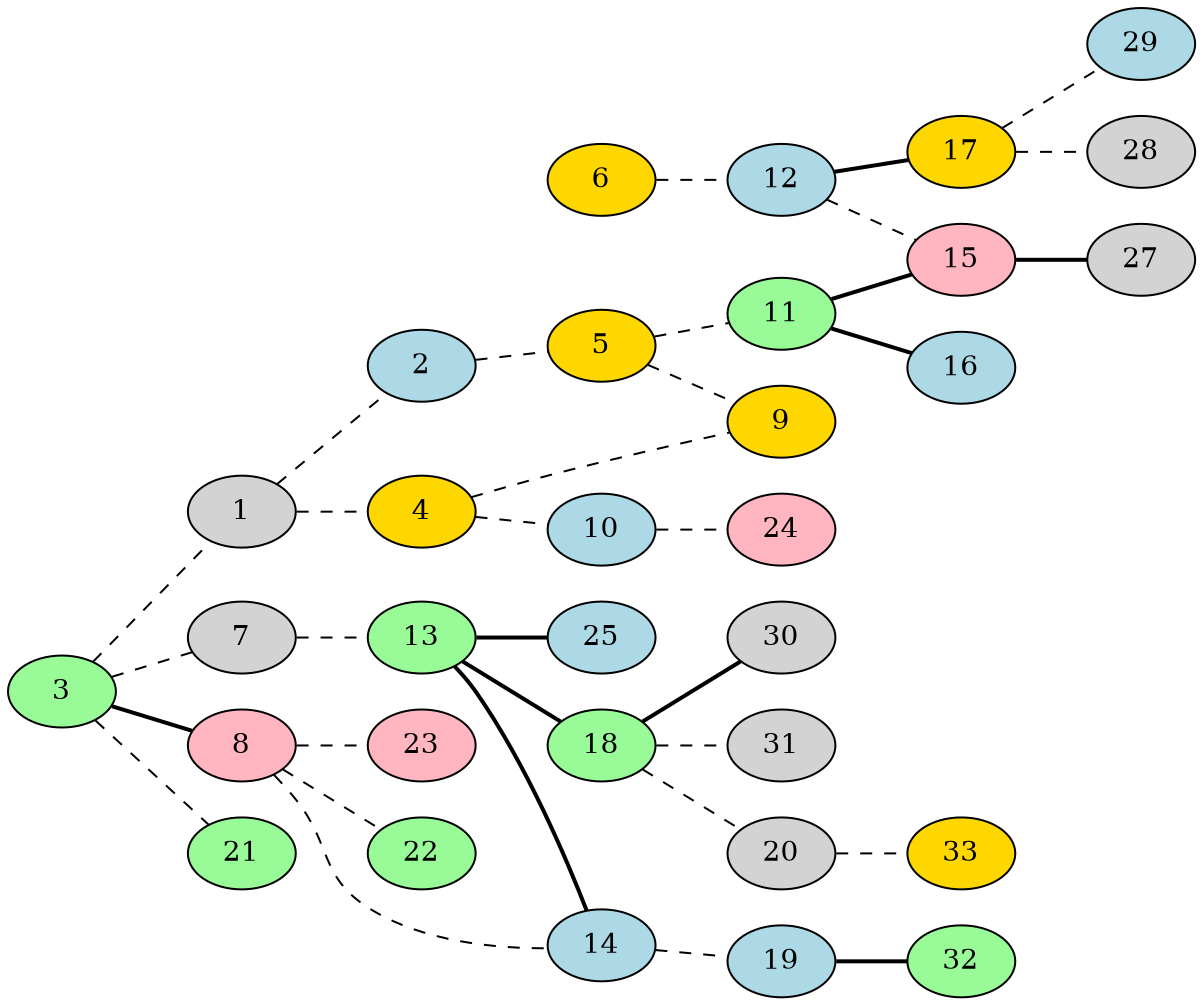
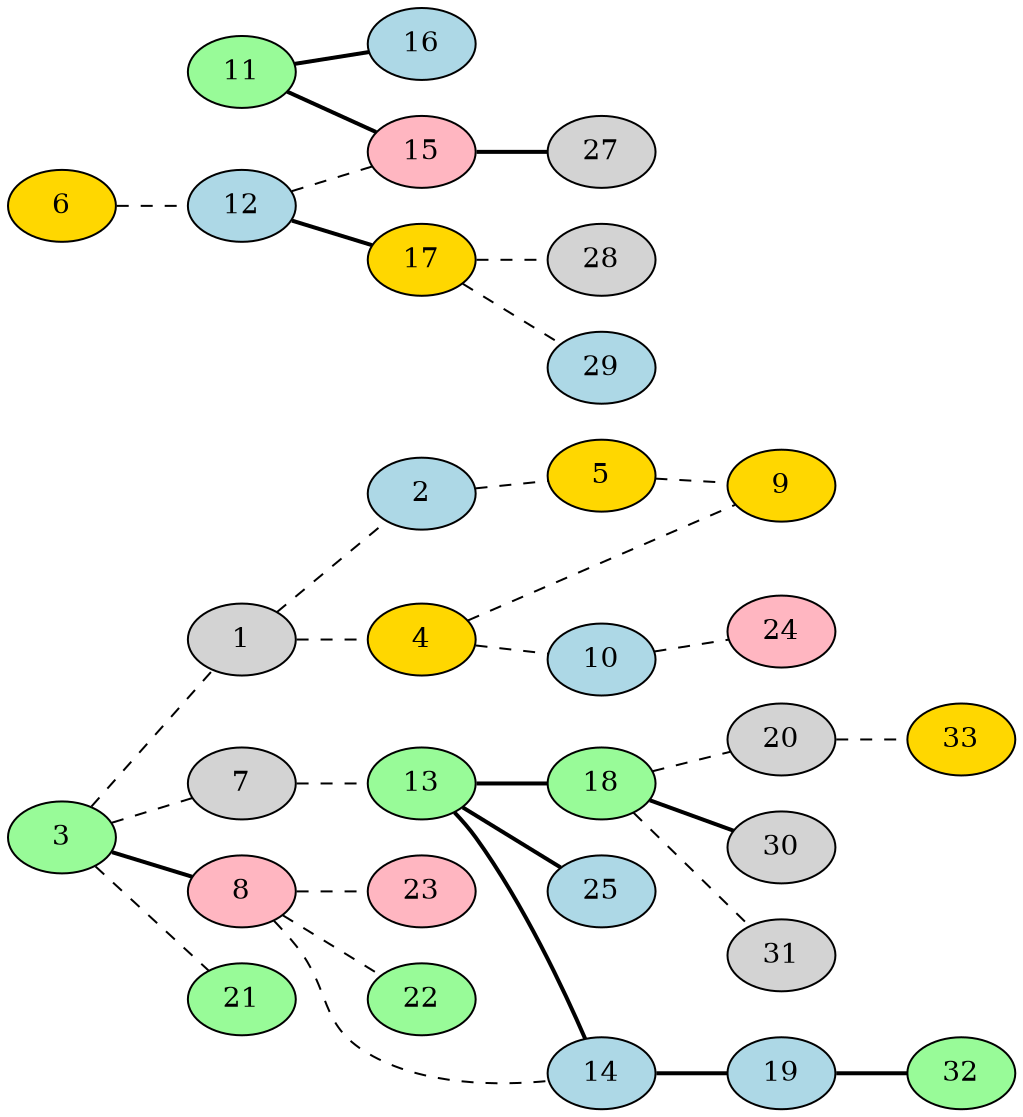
edge "11" -- "5": removed
edge "14" -- "19": style dashed -> bold
